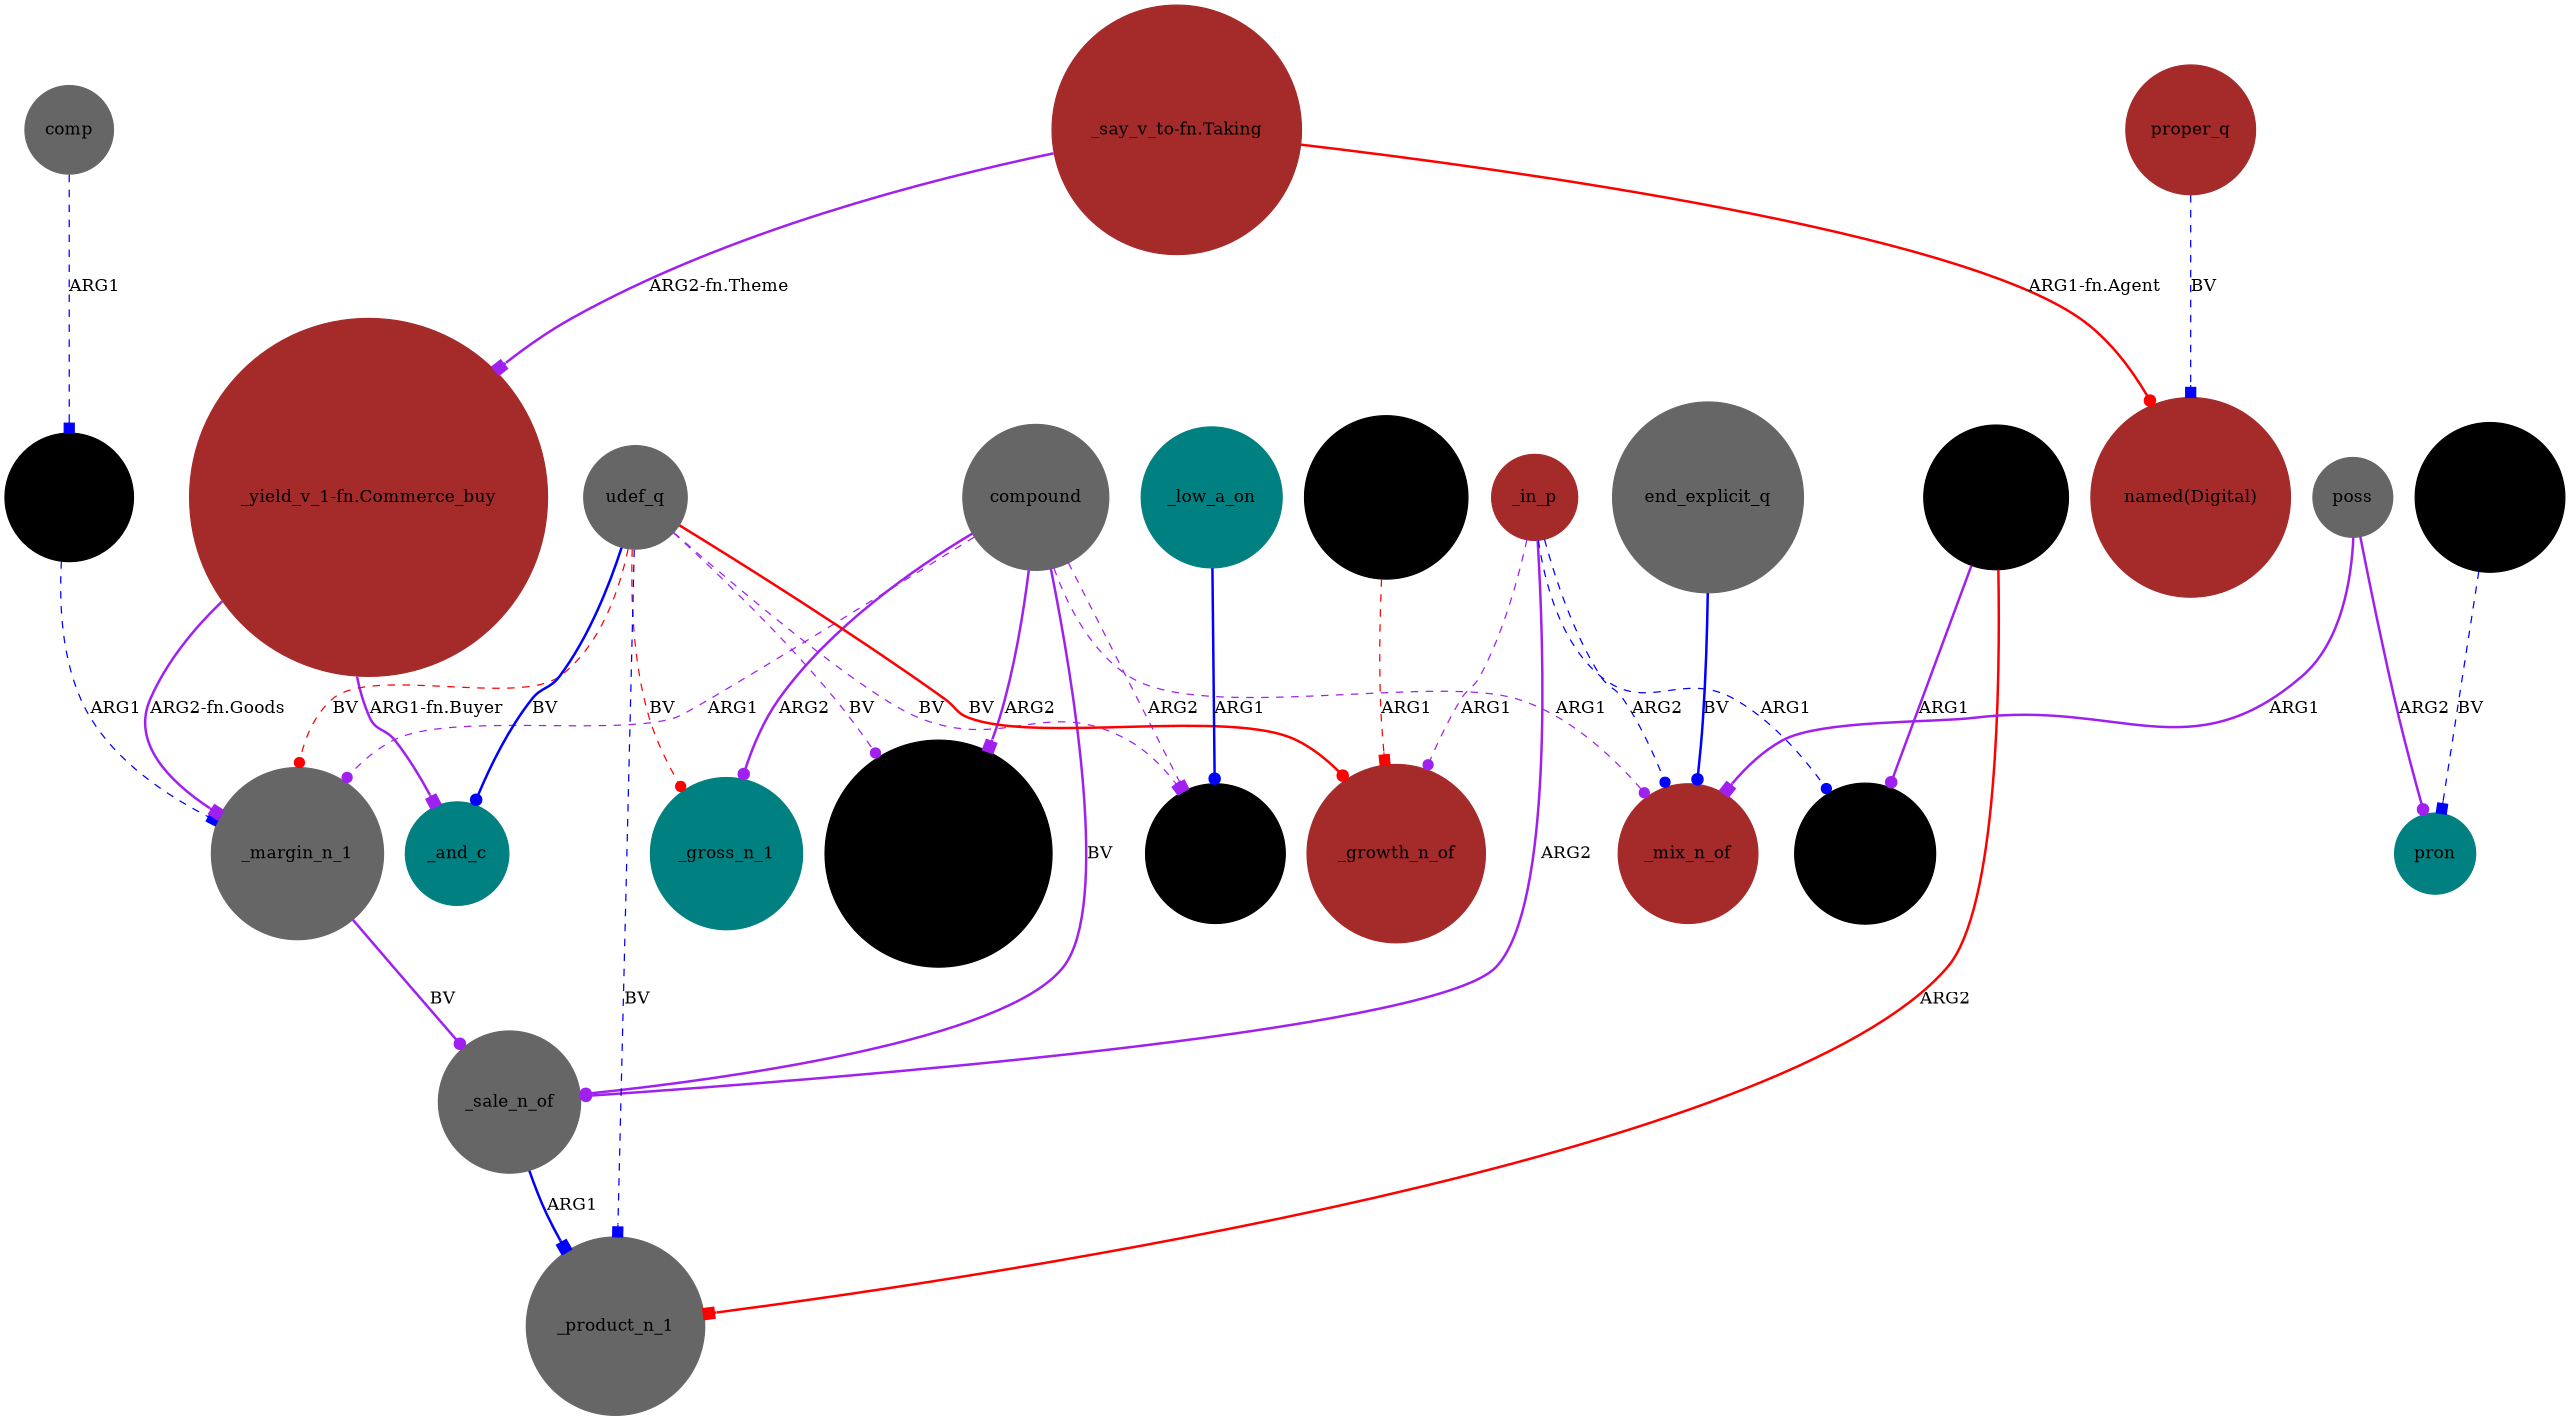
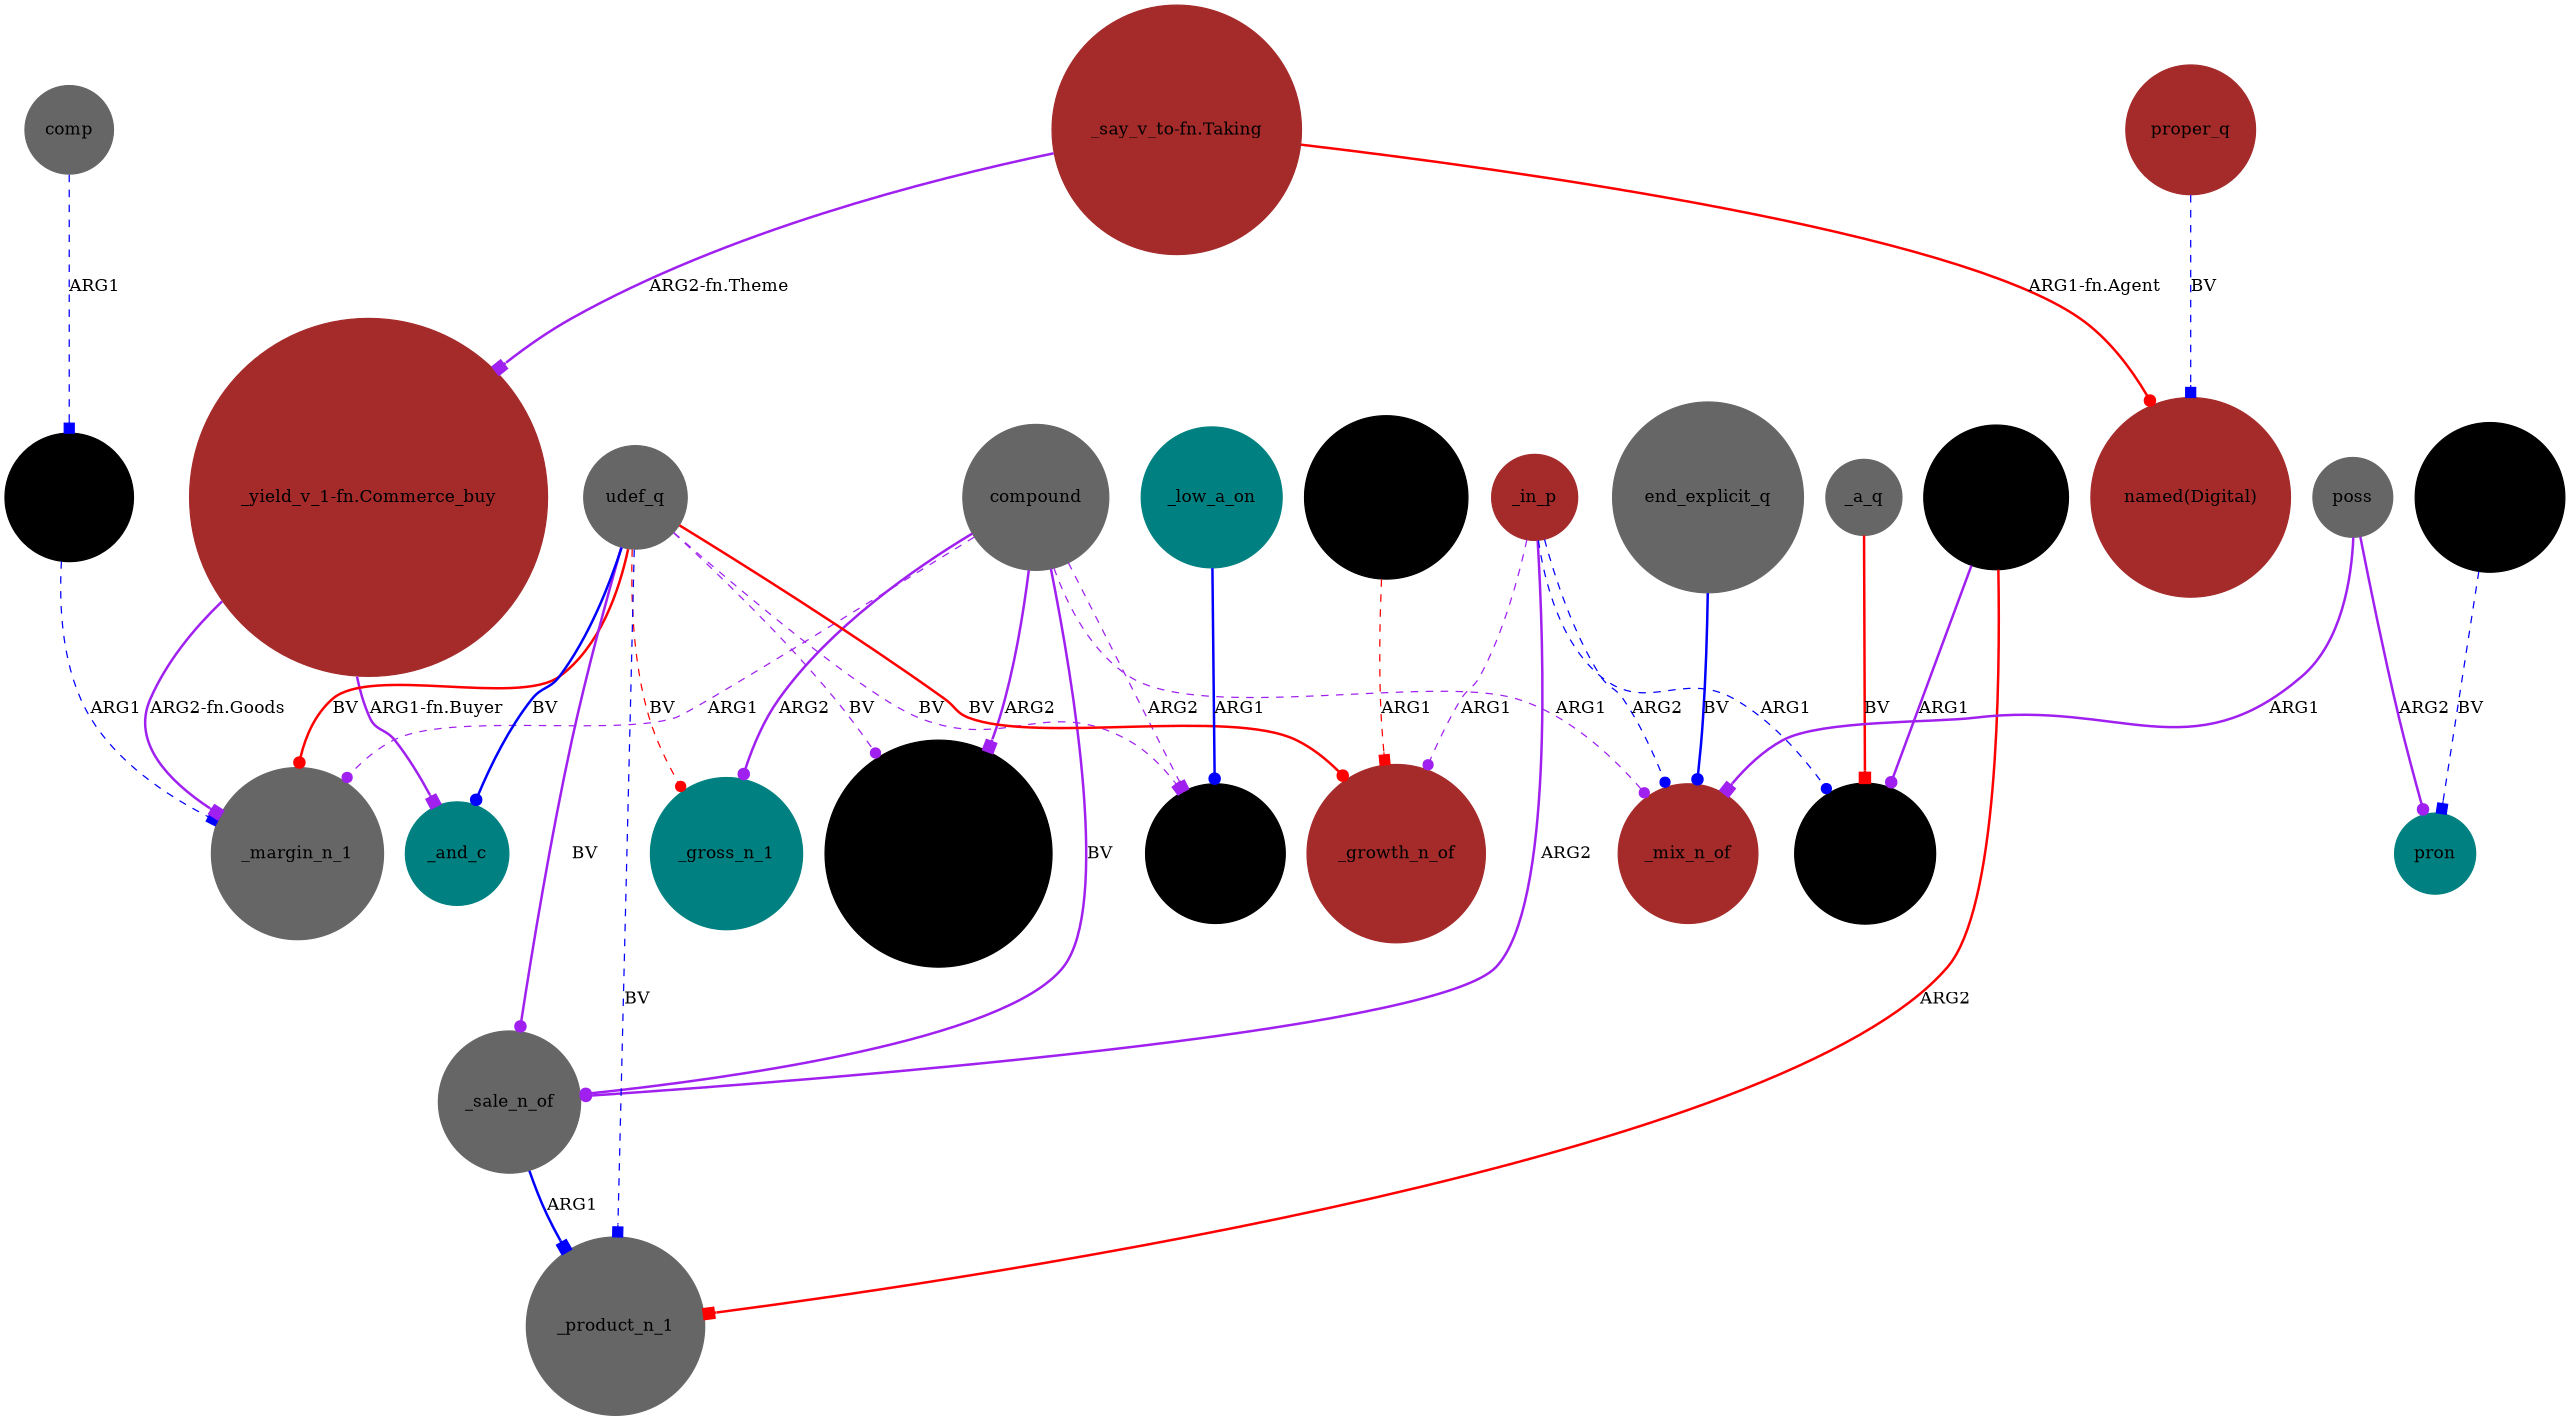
node "_a_q": added
edge "udef_q" -> "_margin_n_1": style dashed -> bold
edge "_margin_n_1" -> "_sale_n_of": now "udef_q" -> "_sale_n_of"
